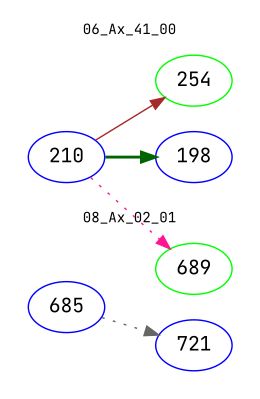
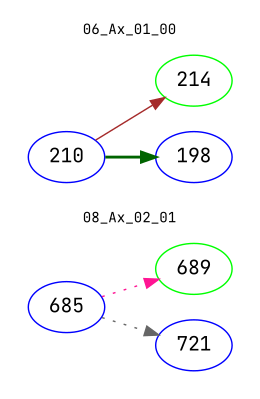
cluster "06_Ax_41_00": label "06_Ax_41_00" -> "06_Ax_01_00"
node "254": label "254" -> "214"
edge "210" -> "689": now "685" -> "689"
